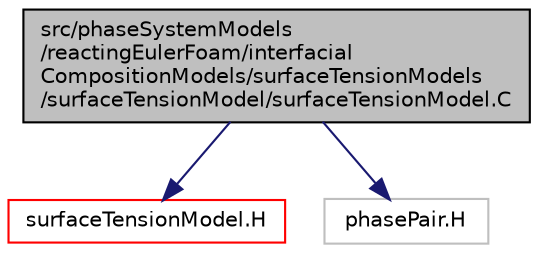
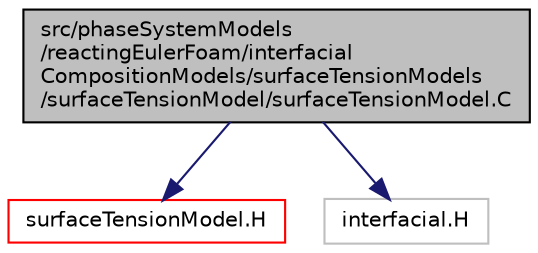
node "phasePair.H": label "phasePair.H" -> "interfacial.H"
